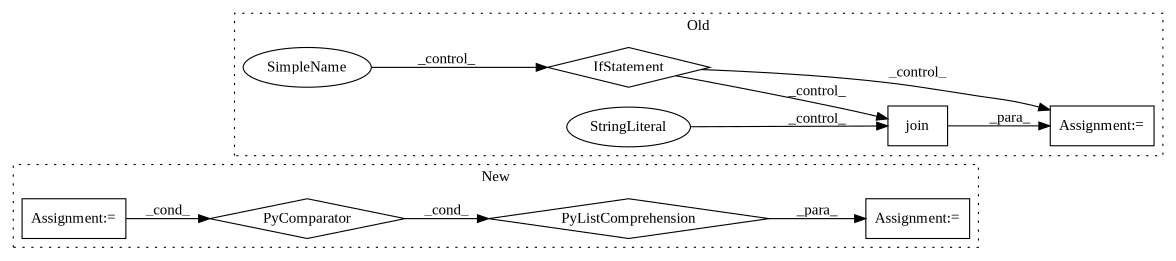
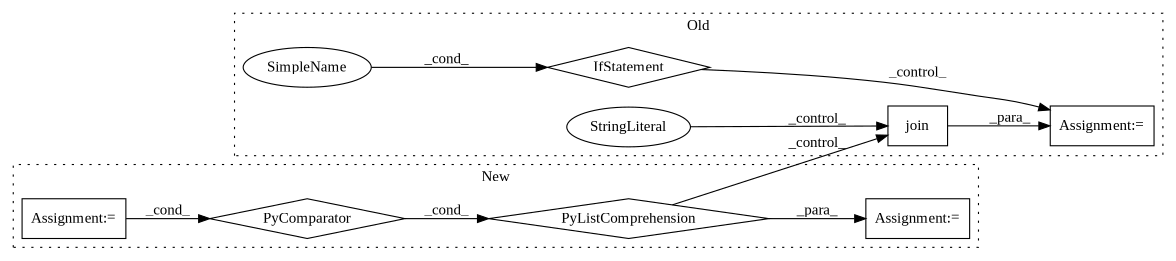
edge "SimpleName" -> "IfStatement": label "_control_" -> "_cond_"
edge "IfStatement" -> "join": now "PyListComprehension" -> "join"
